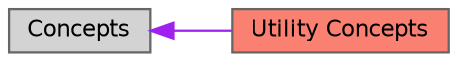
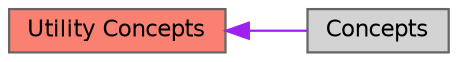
edge "Utility Concepts" -> "Concepts": reversed
